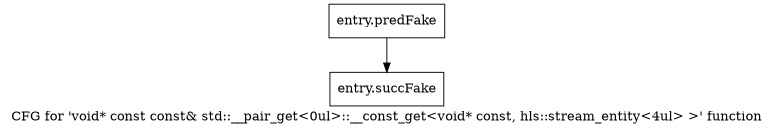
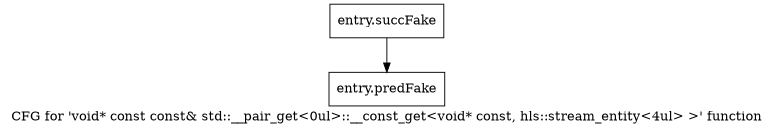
edge "entry.predFake" -> "entry.succFake": reversed
